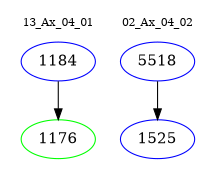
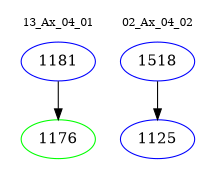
node "1184": label "1184" -> "1181"
node "5518": label "5518" -> "1518"
node "1525": label "1525" -> "1125"
